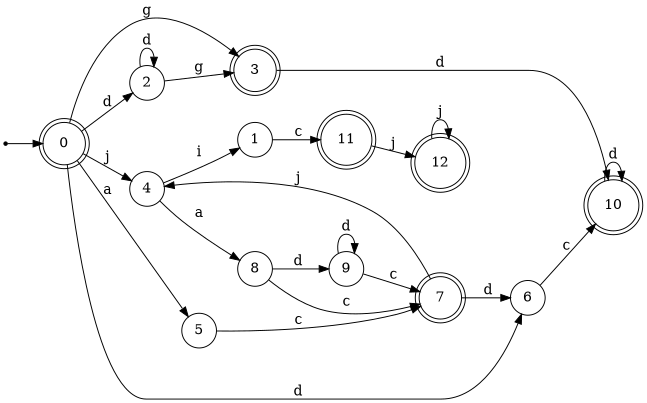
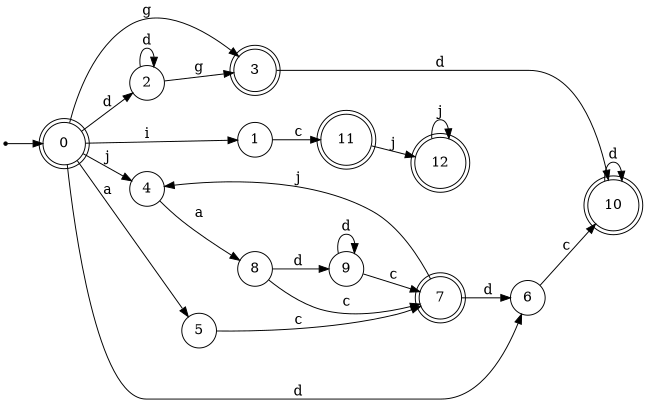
edge "4" -> "1": now "0" -> "1"
